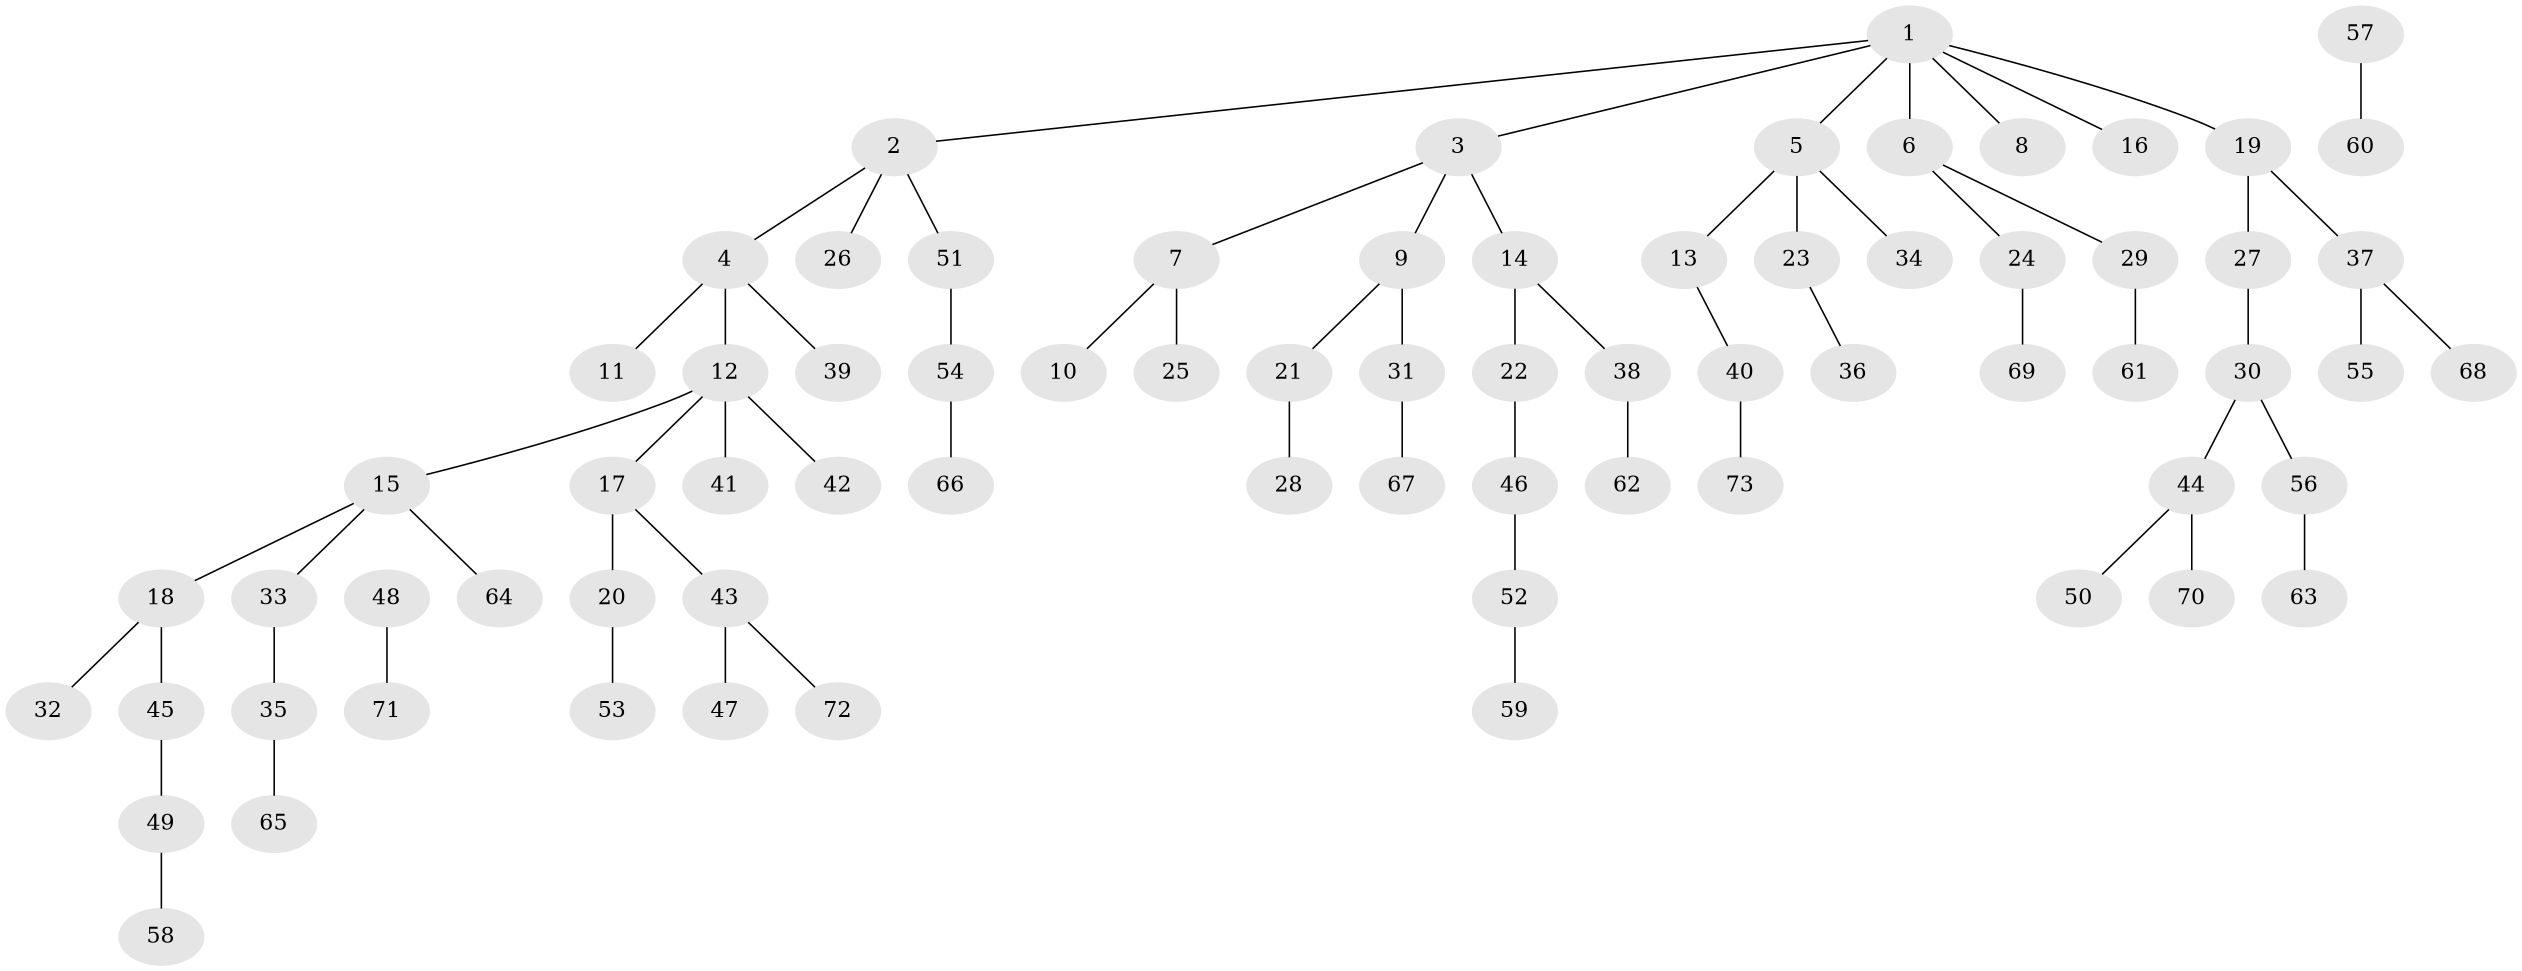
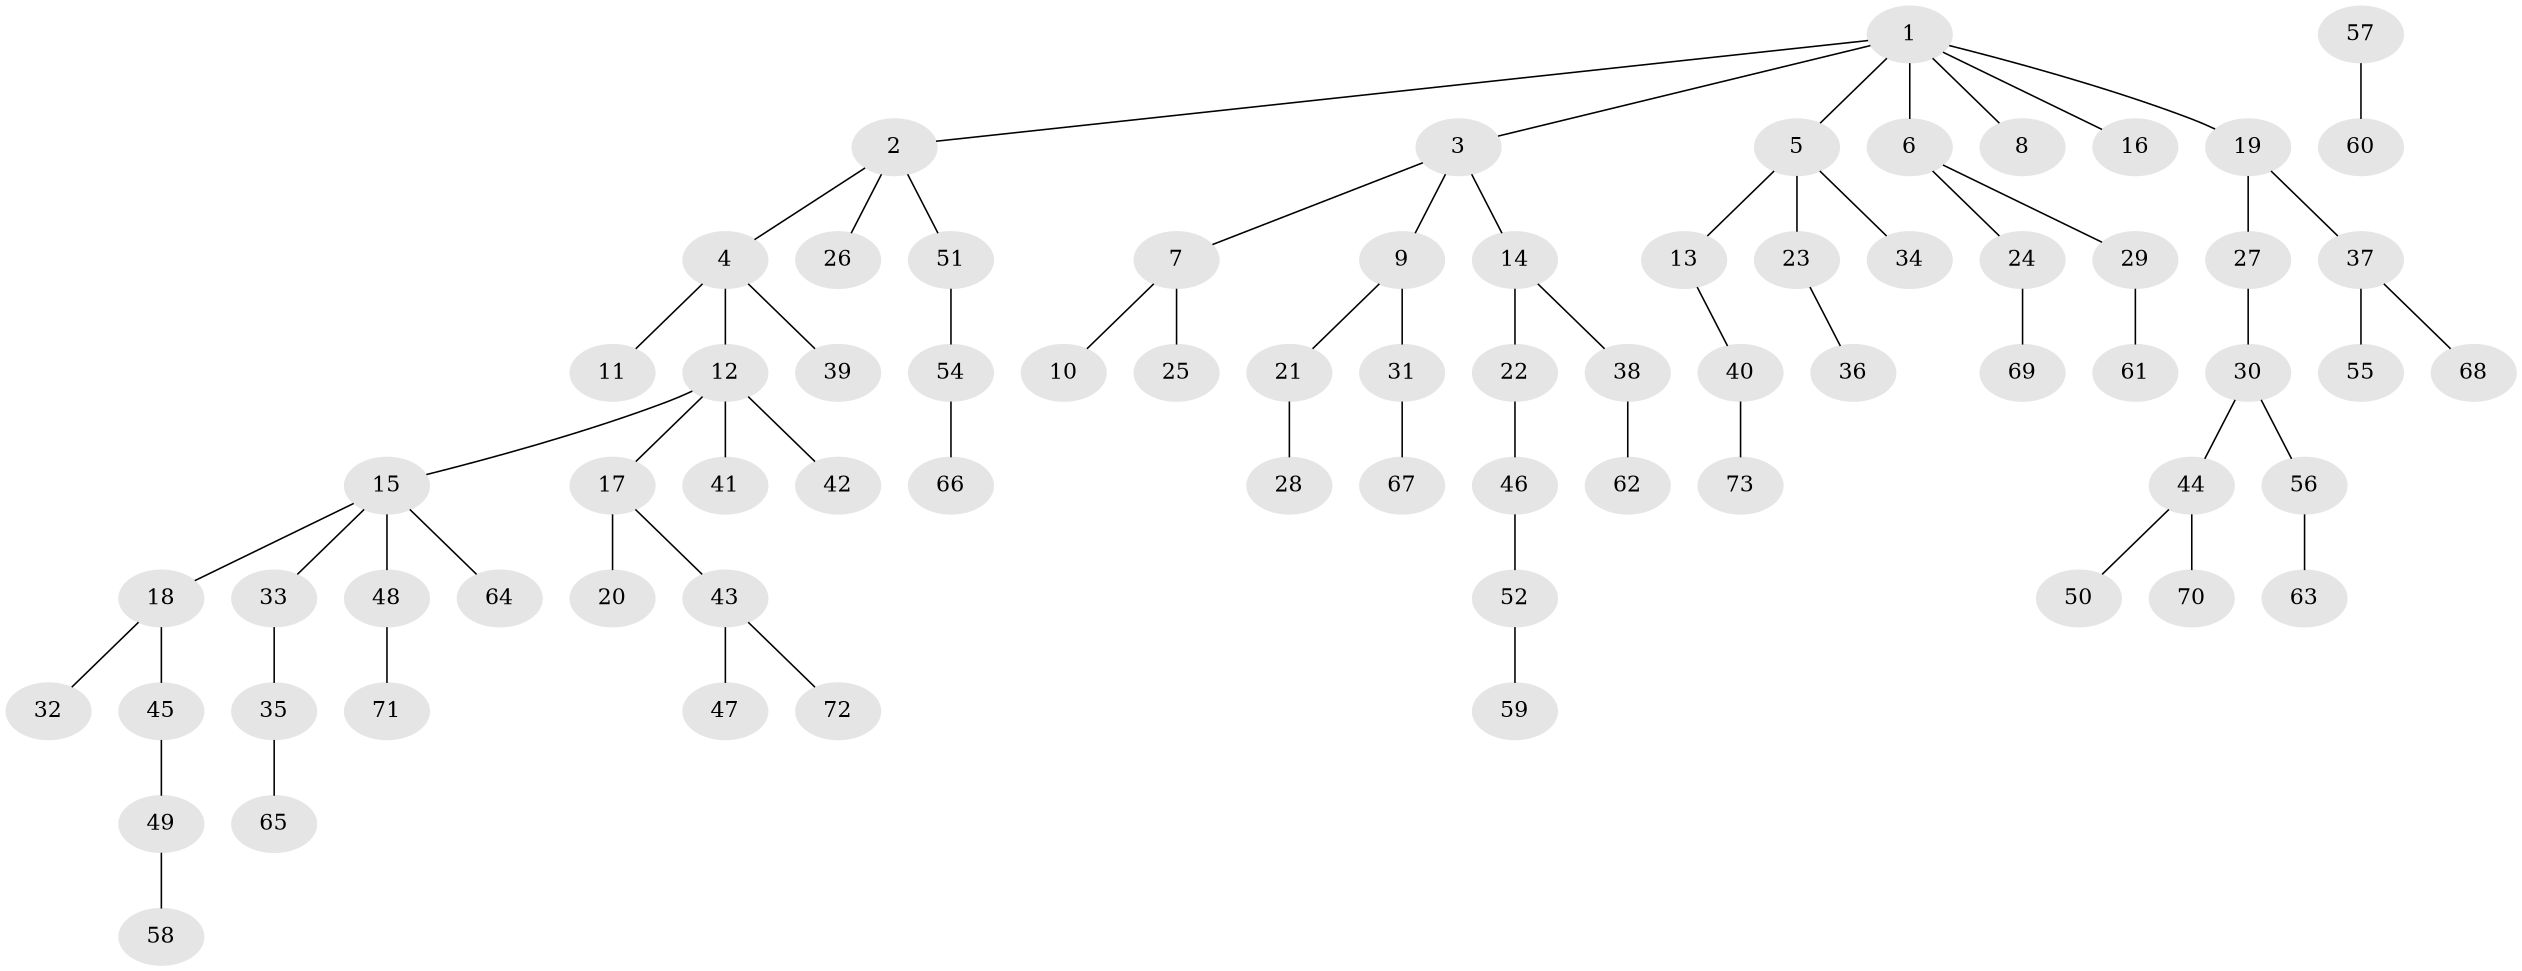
edge "15" -- "48": added
node "53": removed
